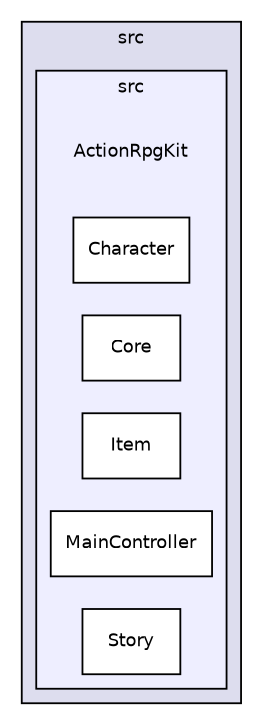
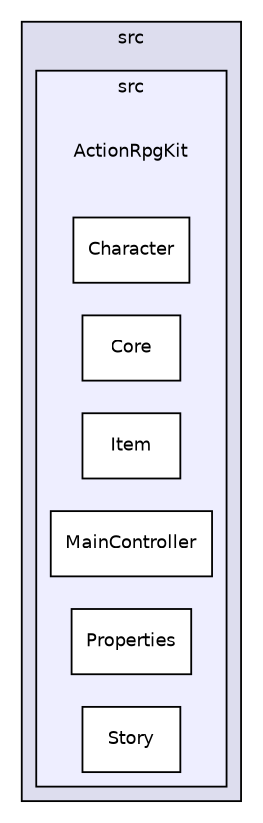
node "Properties": added
